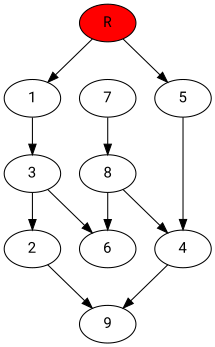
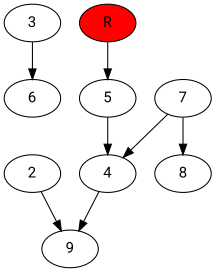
node "1": removed
edge "3" -> "2": removed
edge "8" -> "6": removed
edge "8" -> "4": now "7" -> "4"
